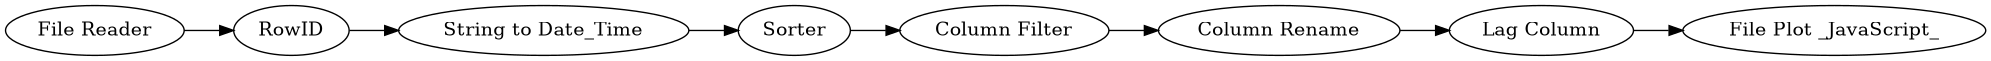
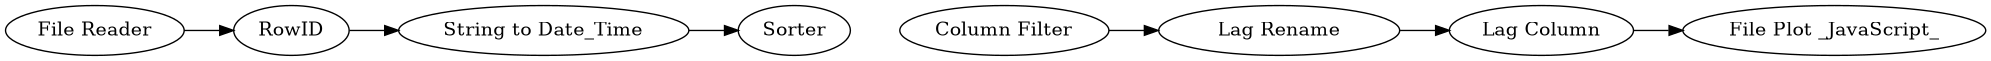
edge "Sorter" -> "Column Filter": removed
node "Column Rename": label "Column Rename" -> "Lag Rename"
